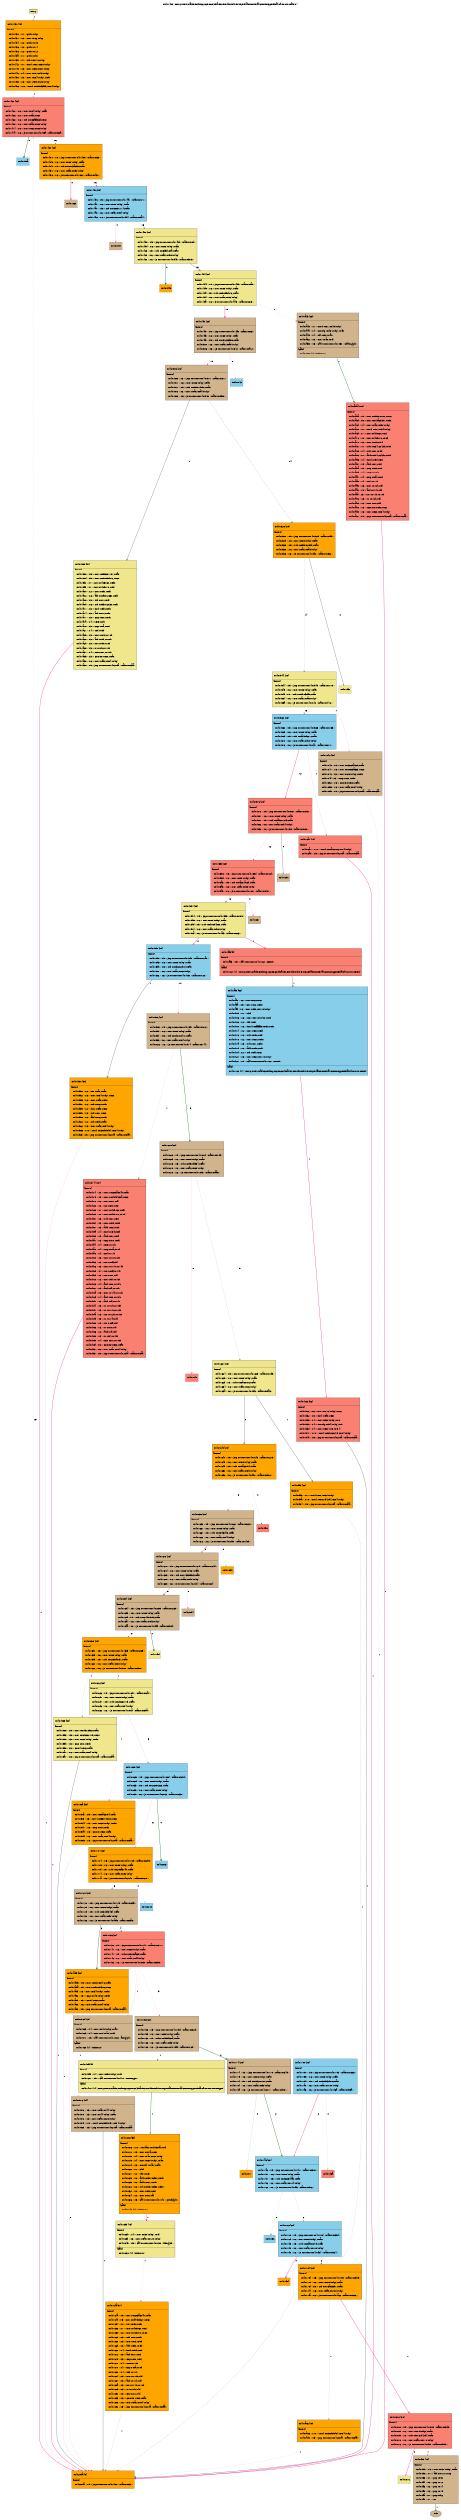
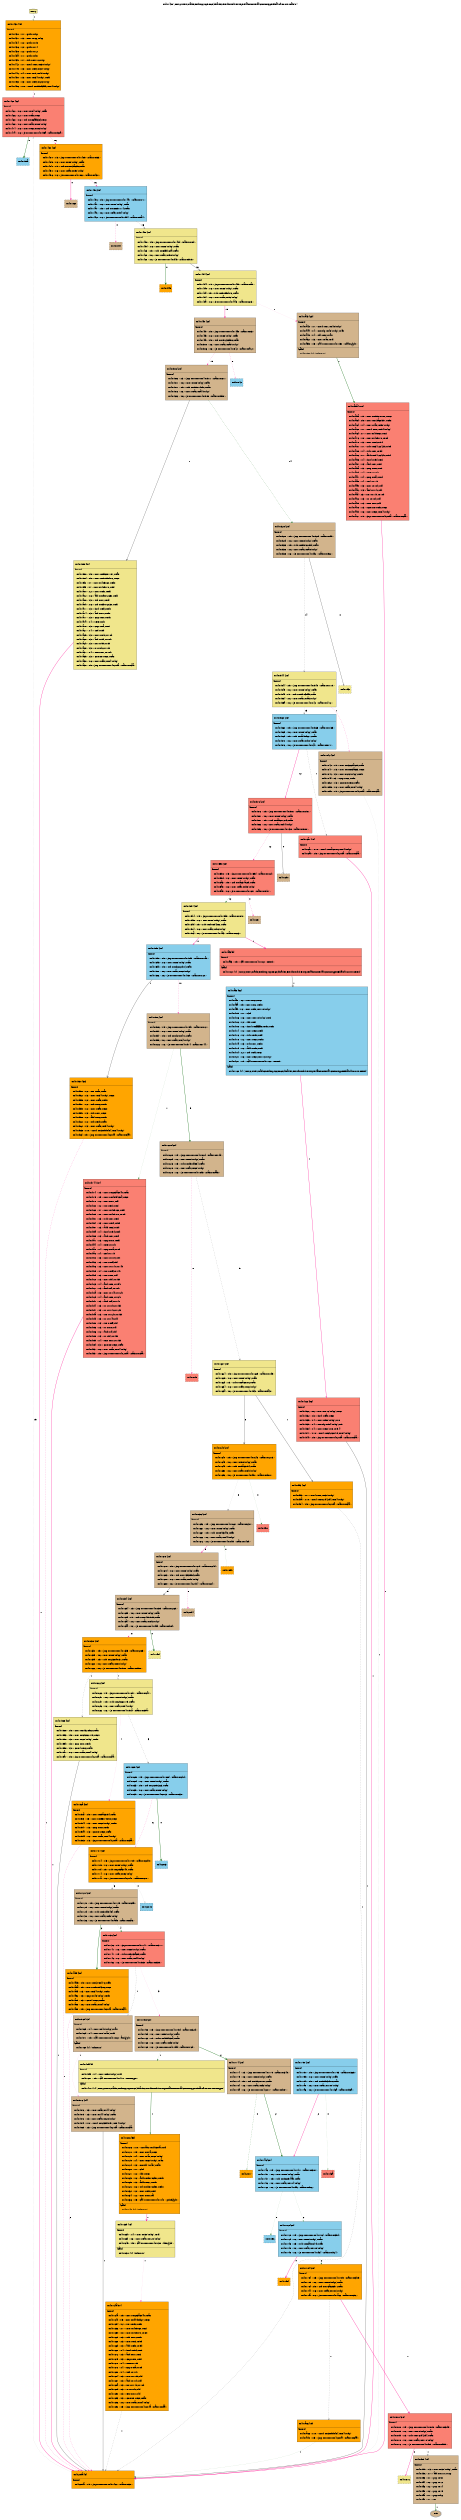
node "0x401528 [28]": fillcolor orange -> tan
edge "0x40165c [28]" -> "0x4018bb": reversed
